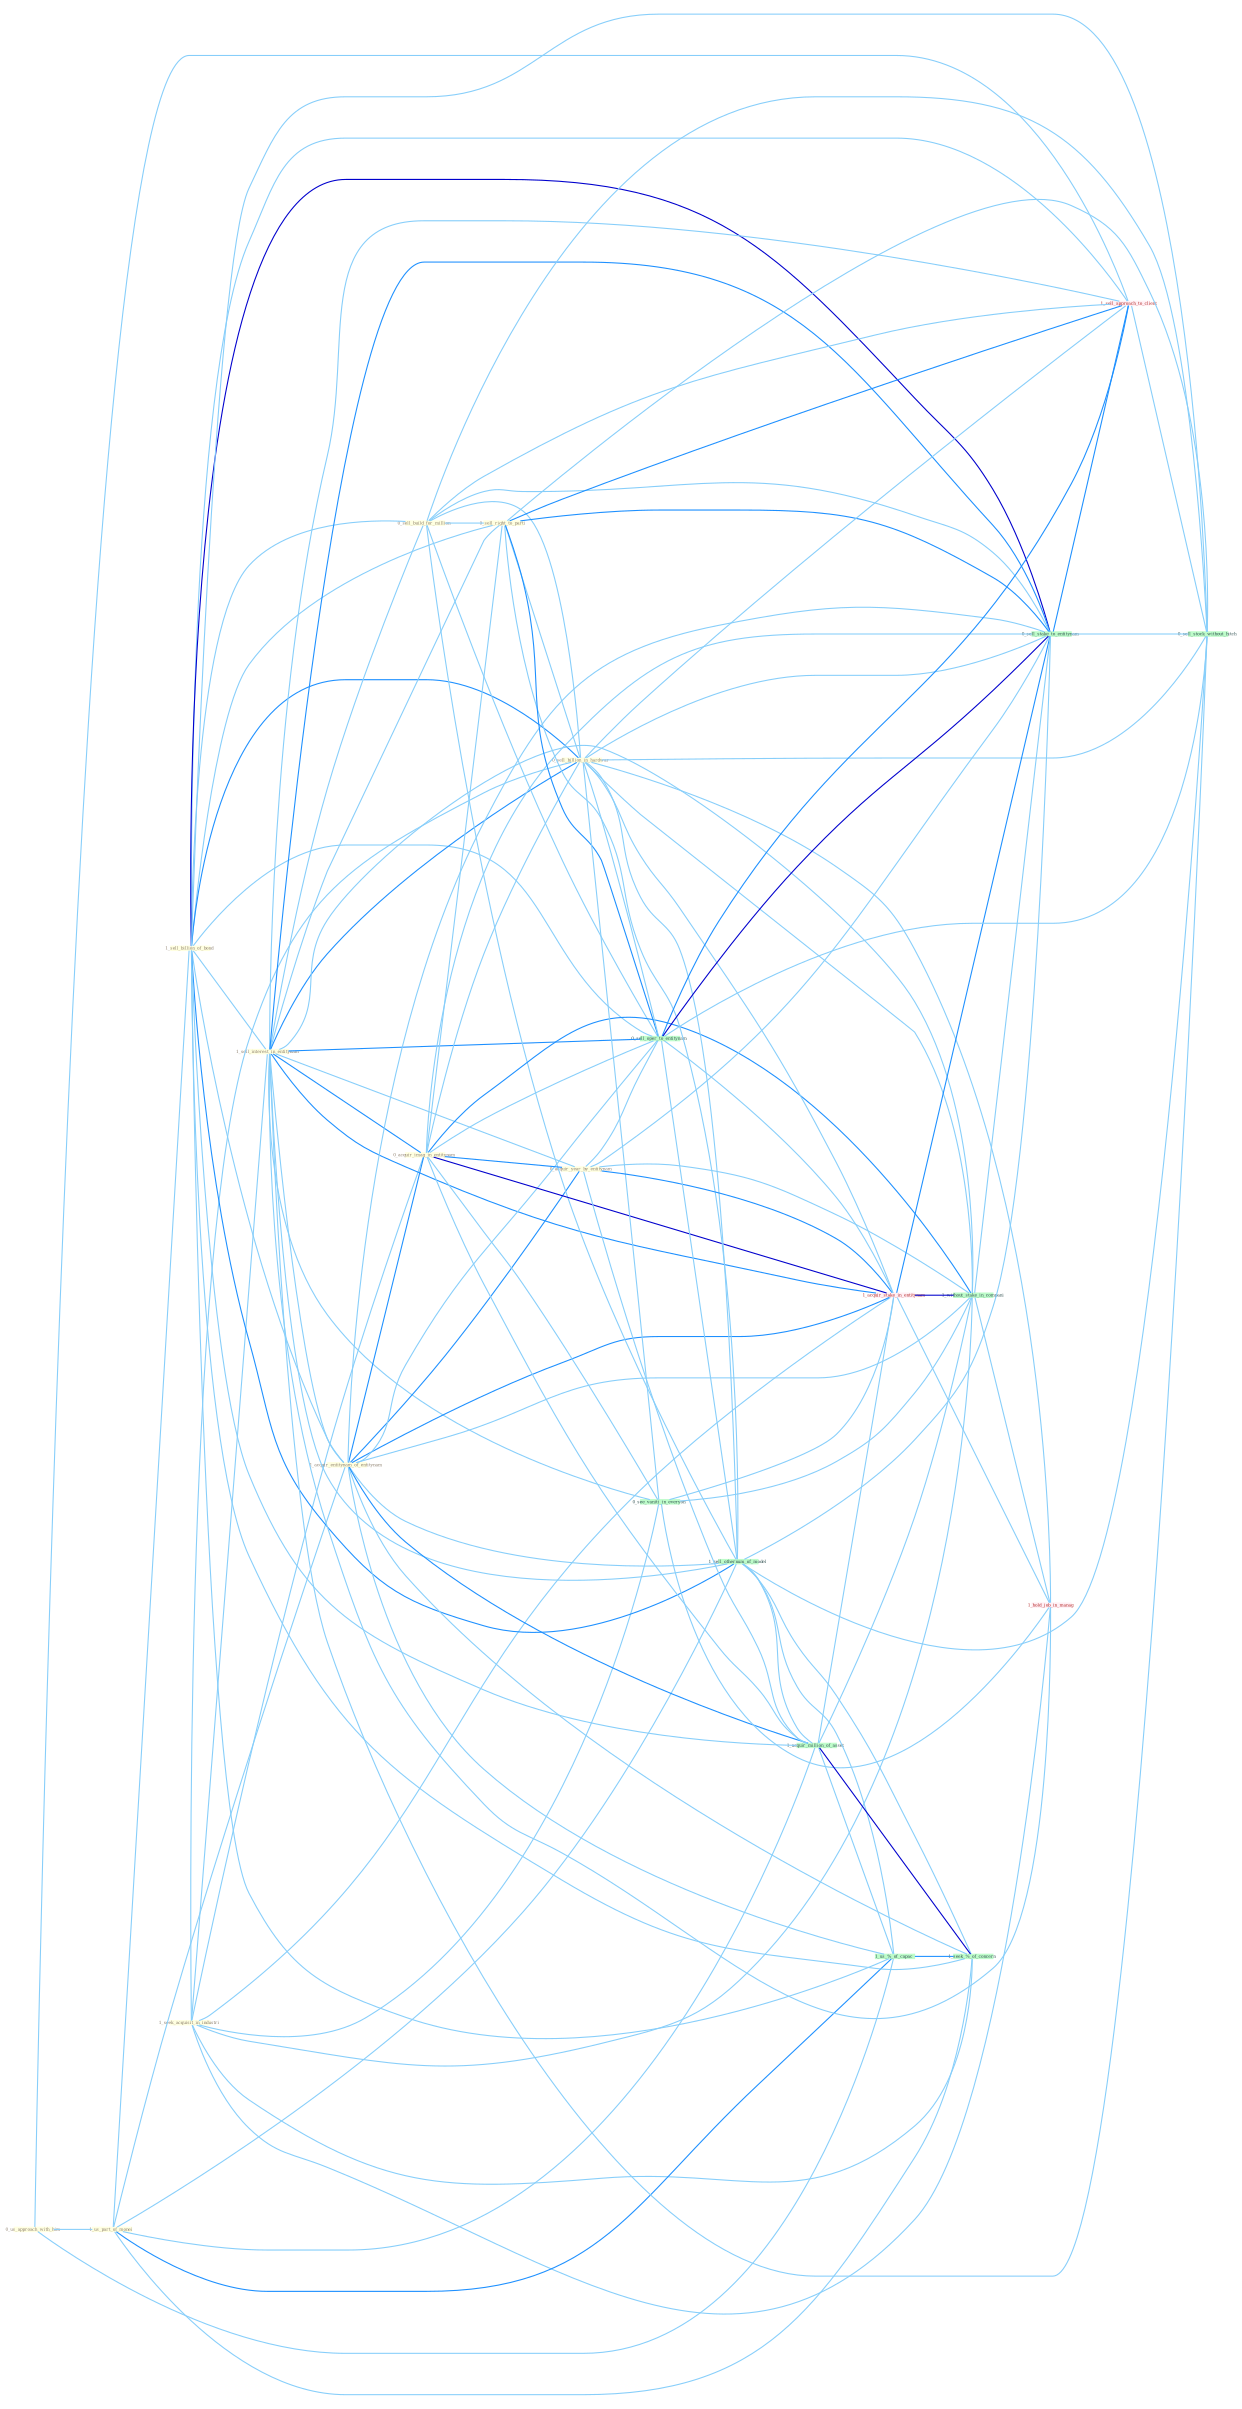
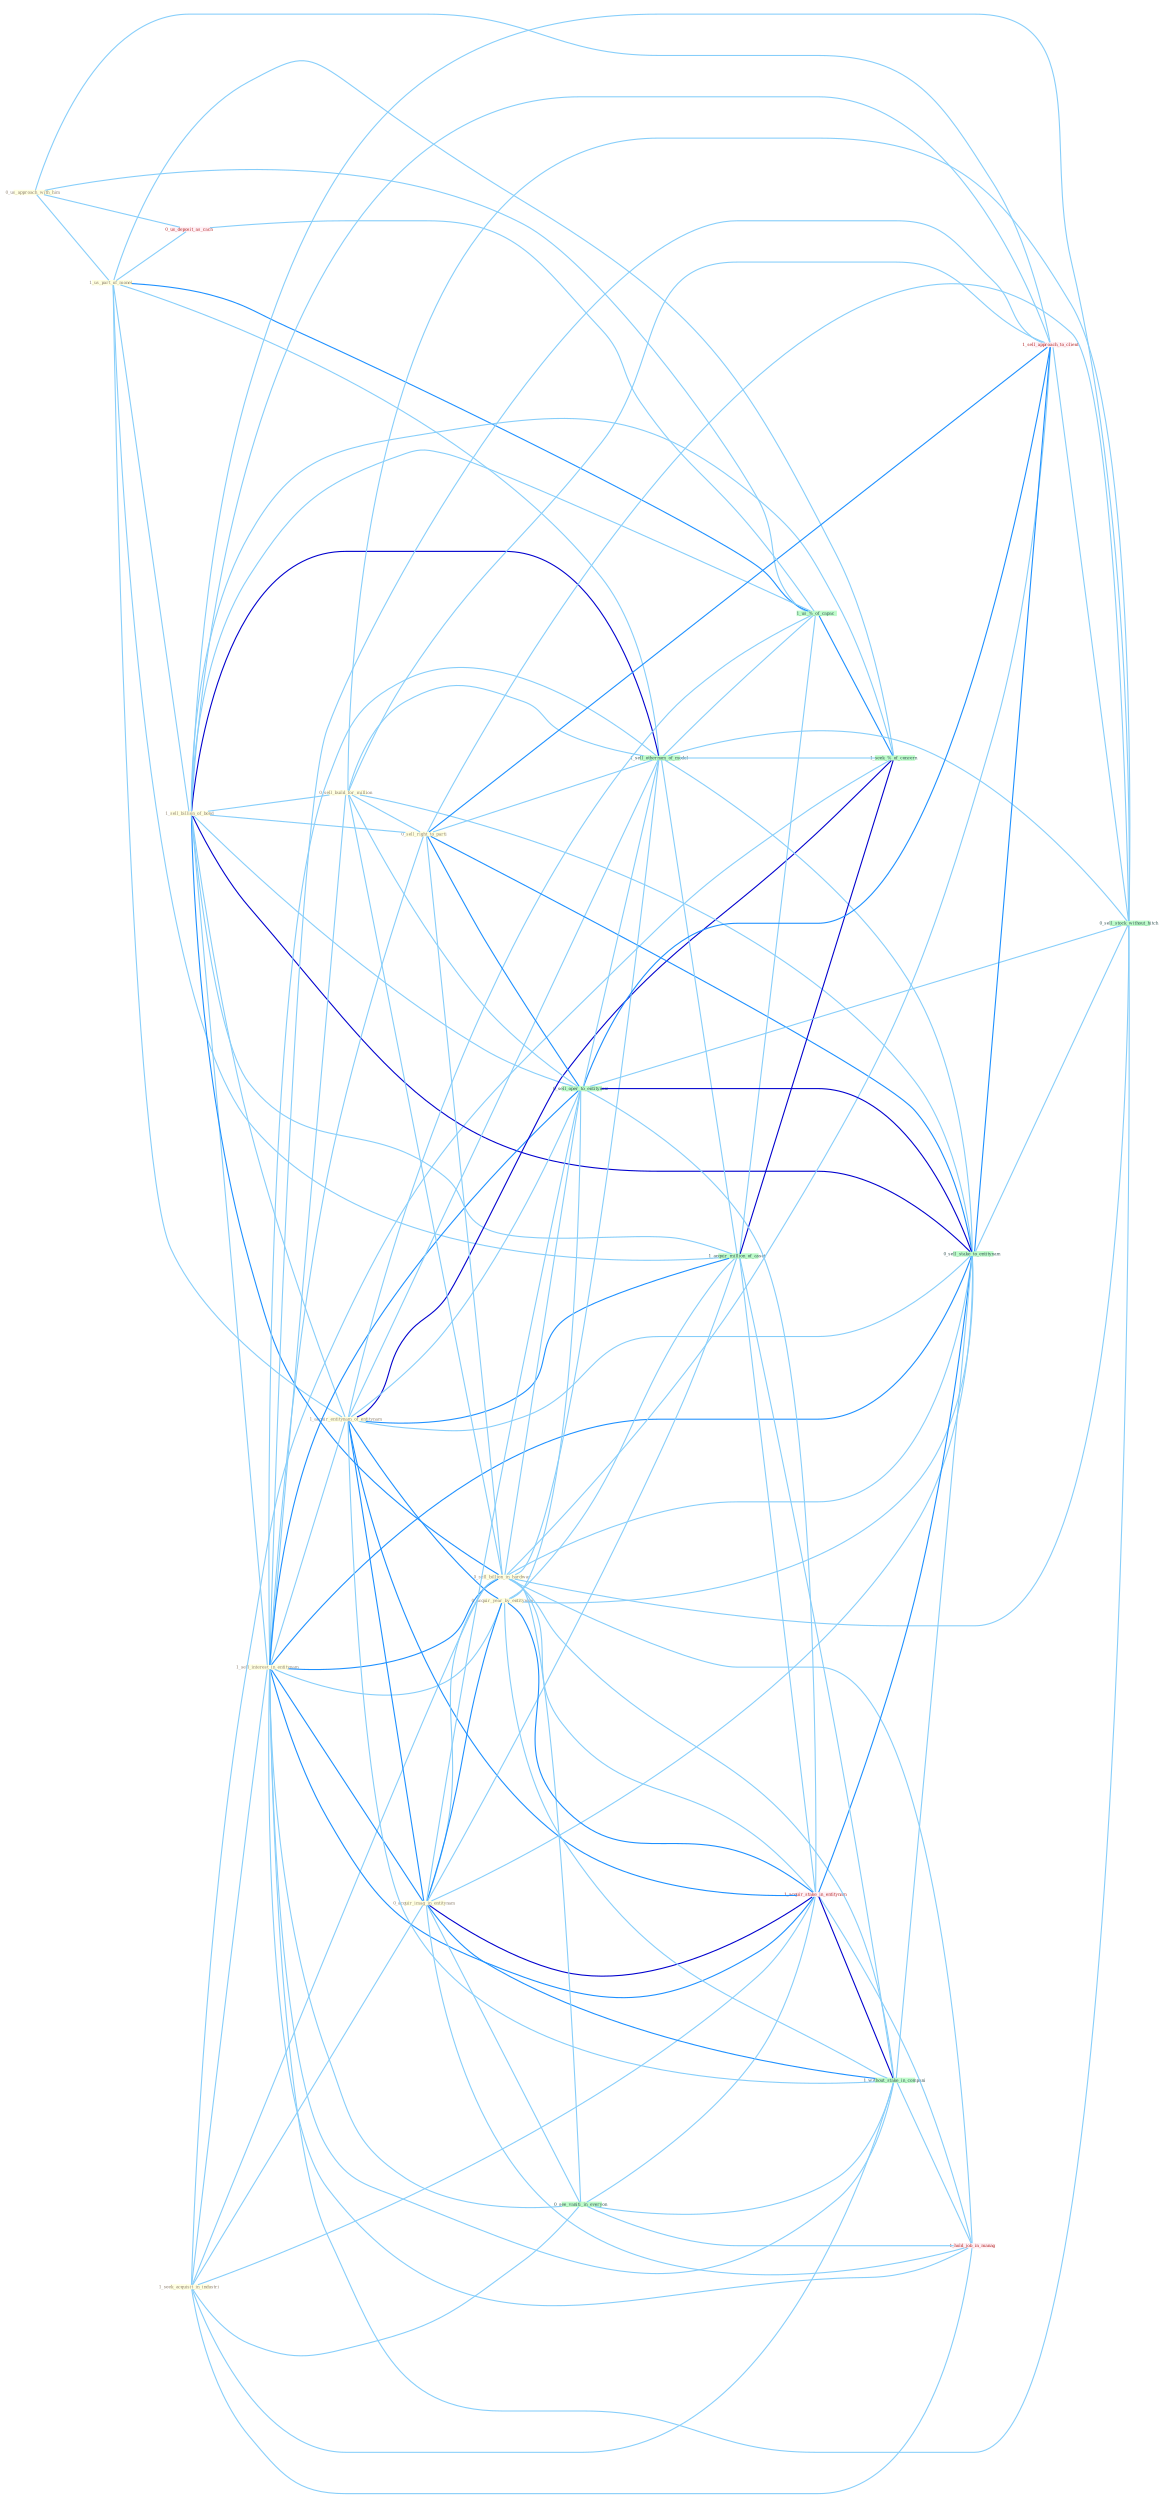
node "0_us_deposit_as_cach": added
edge "0_sell_right_to_parti" -- "0_acquir_imag_in_entitynam": now "1_hold_job_in_manag" -- "0_acquir_imag_in_entitynam"
edge "1_sell_billion_of_bond" -- "1_sell_othernum_of_model": color #1e90ff -> #0000cd
edge "1_acquir_entitynam_of_entitynam" -- "1_seek_%_of_concern": color #87cefa -> #0000cd
